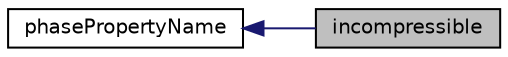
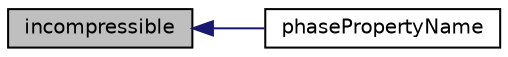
edge "incompressible" -> "phasePropertyName": reversed
